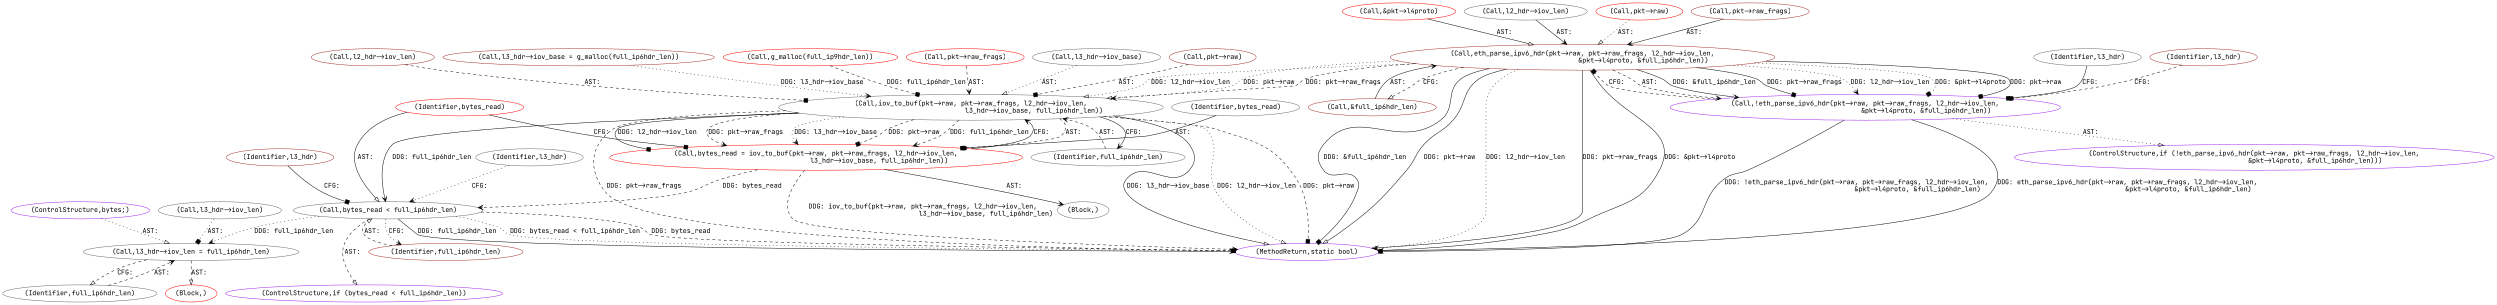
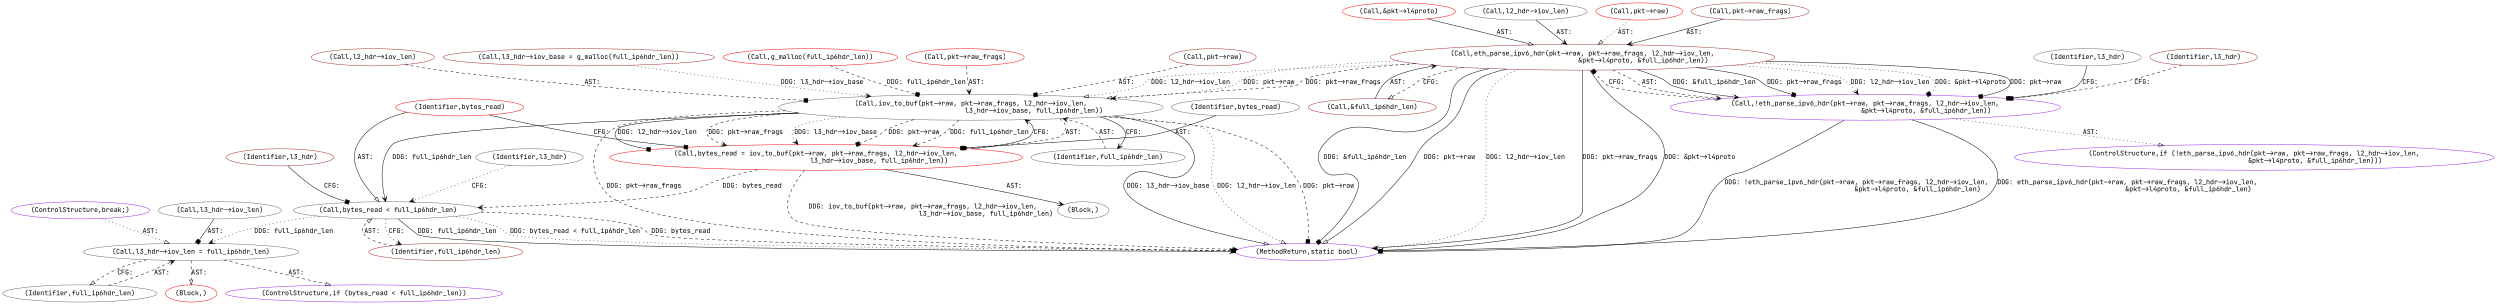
node "(Call,g_malloc(full_ip9hdr_len))": label "(Call,g_malloc(full_ip9hdr_len))" -> "(Call,g_malloc(full_ip6hdr_len))"
node "(Call,l3_hdr->iov_base)": removed
node "(ControlStructure,bytes;)": label "(ControlStructure,bytes;)" -> "(ControlStructure,break;)"
edge "(Call,l3_hdr->iov_len)" -> "(Call,l3_hdr->iov_len = full_ip6hdr_len)": style dotted -> solid
edge "(Call,bytes_read < full_ip6hdr_len)" -> "(ControlStructure,if (bytes_read < full_ip6hdr_len))": now "(Call,l3_hdr->iov_len = full_ip6hdr_len)" -> "(ControlStructure,if (bytes_read < full_ip6hdr_len))"
